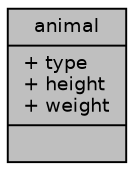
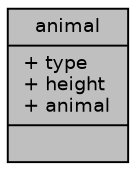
node "animal": text "+ weight" -> "+ animal"
